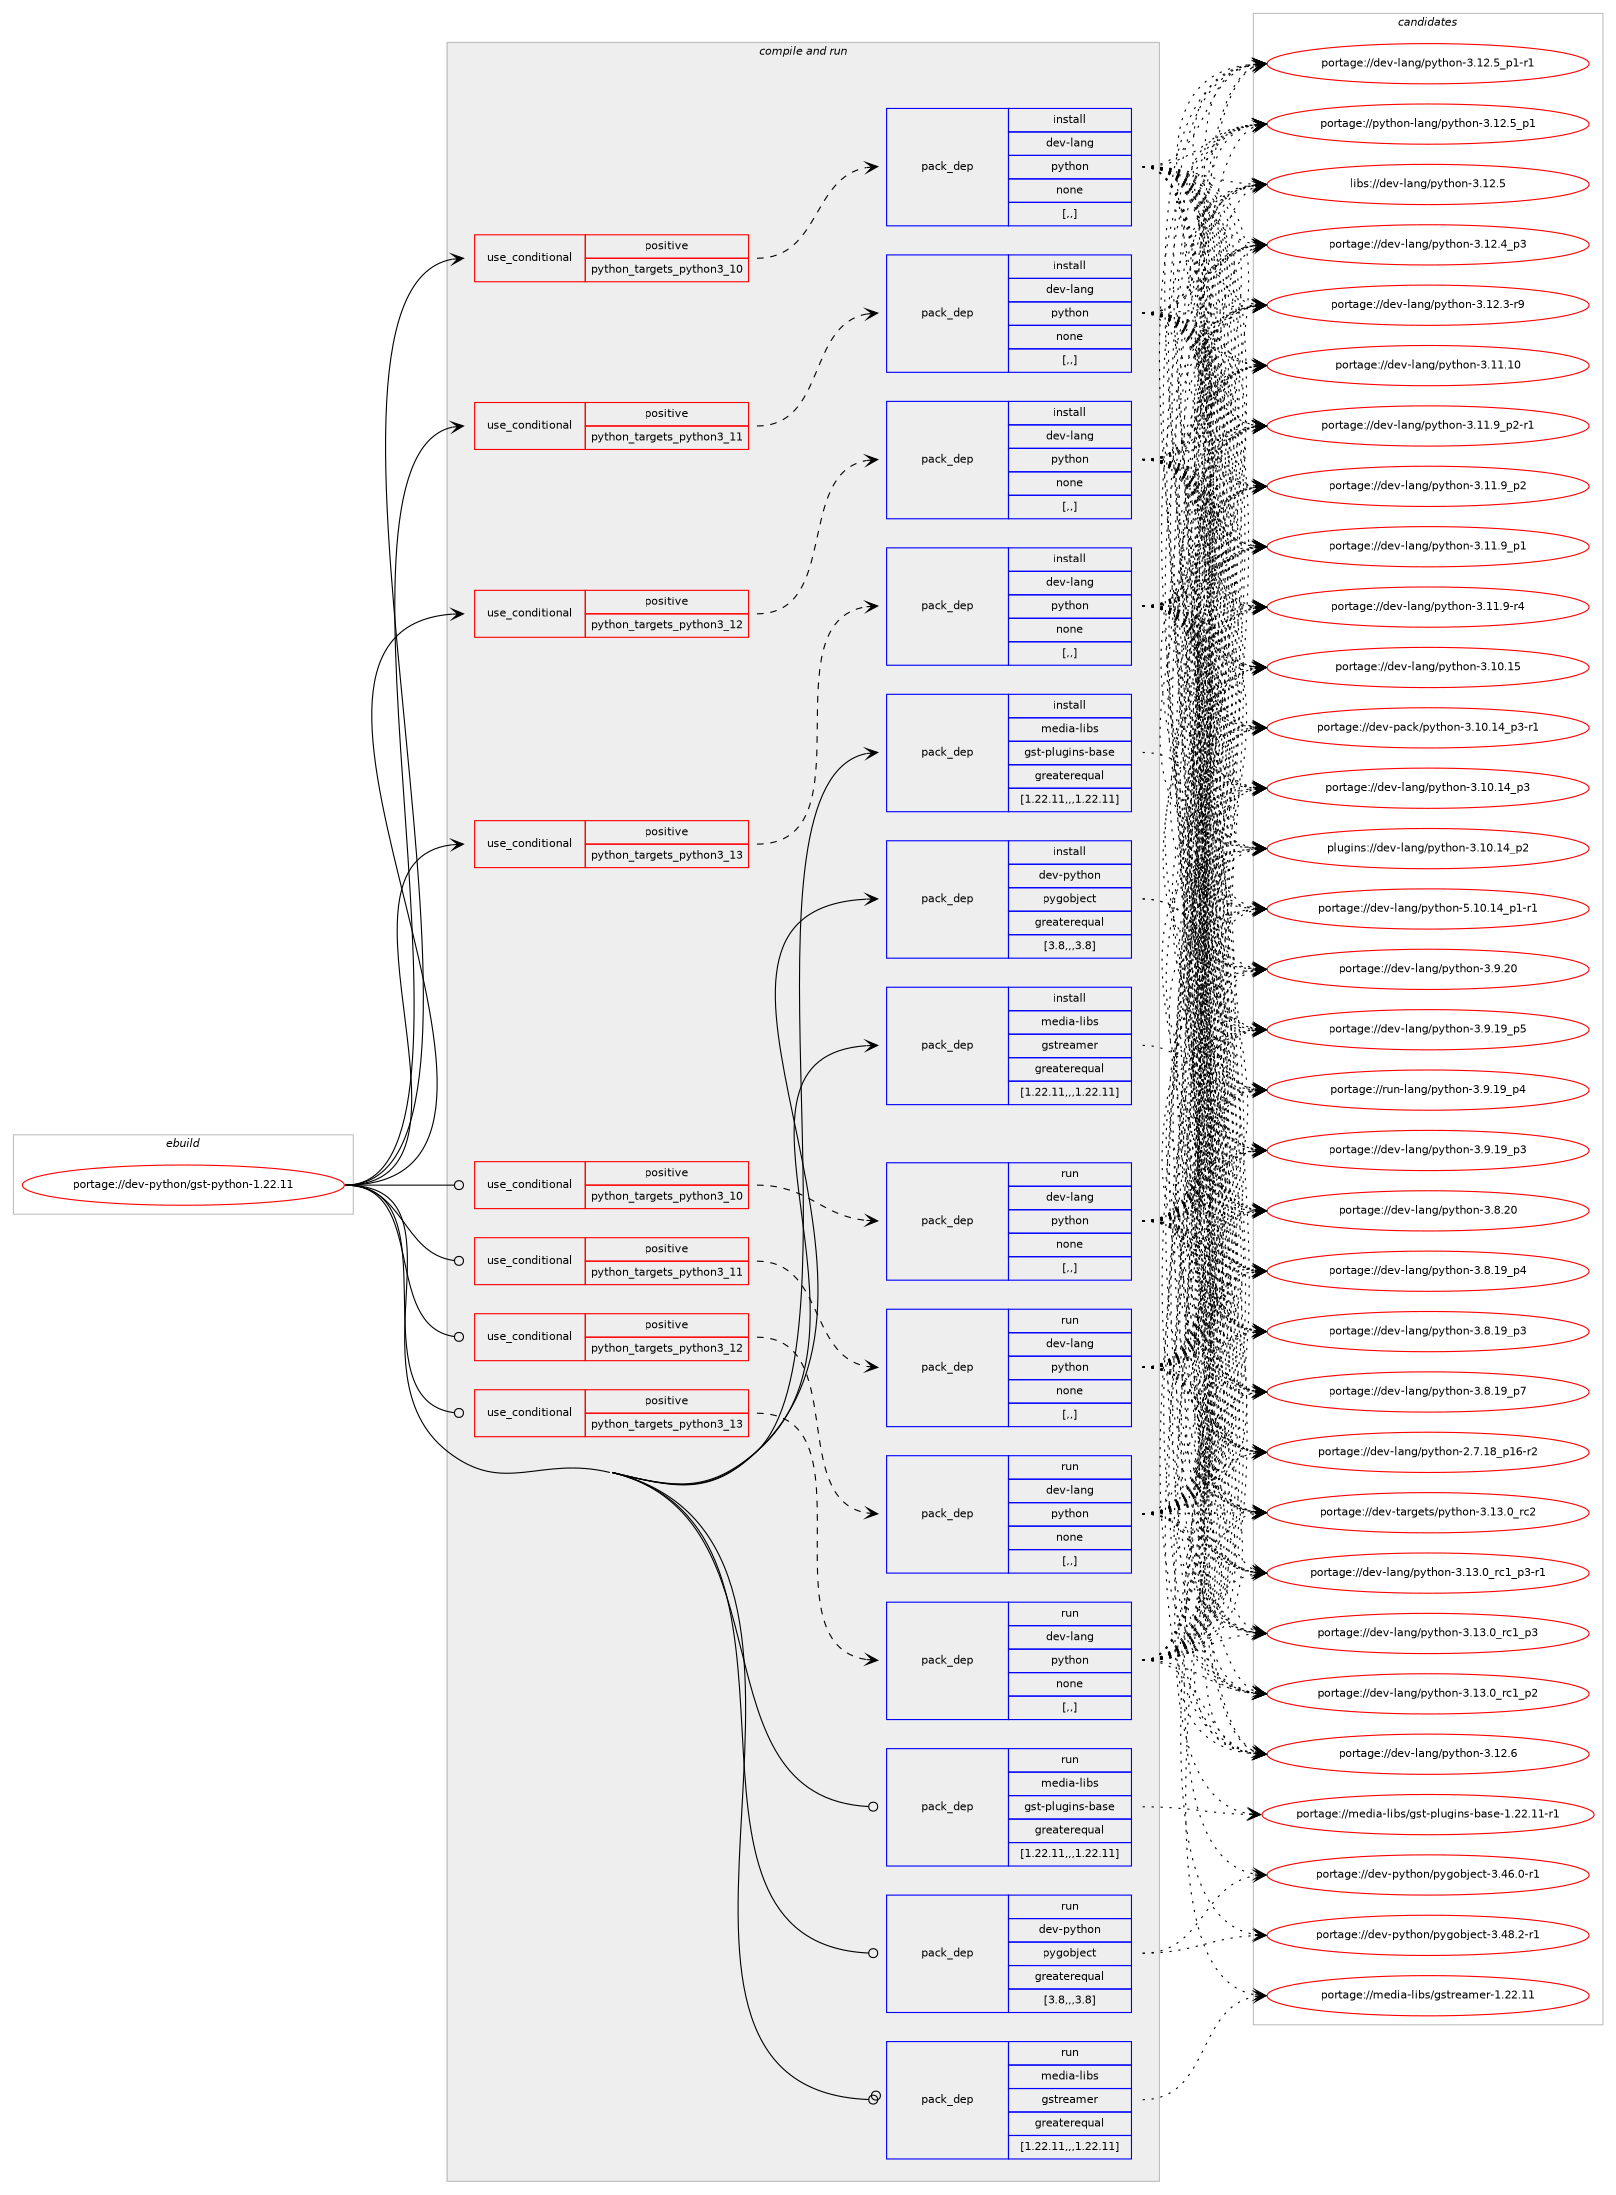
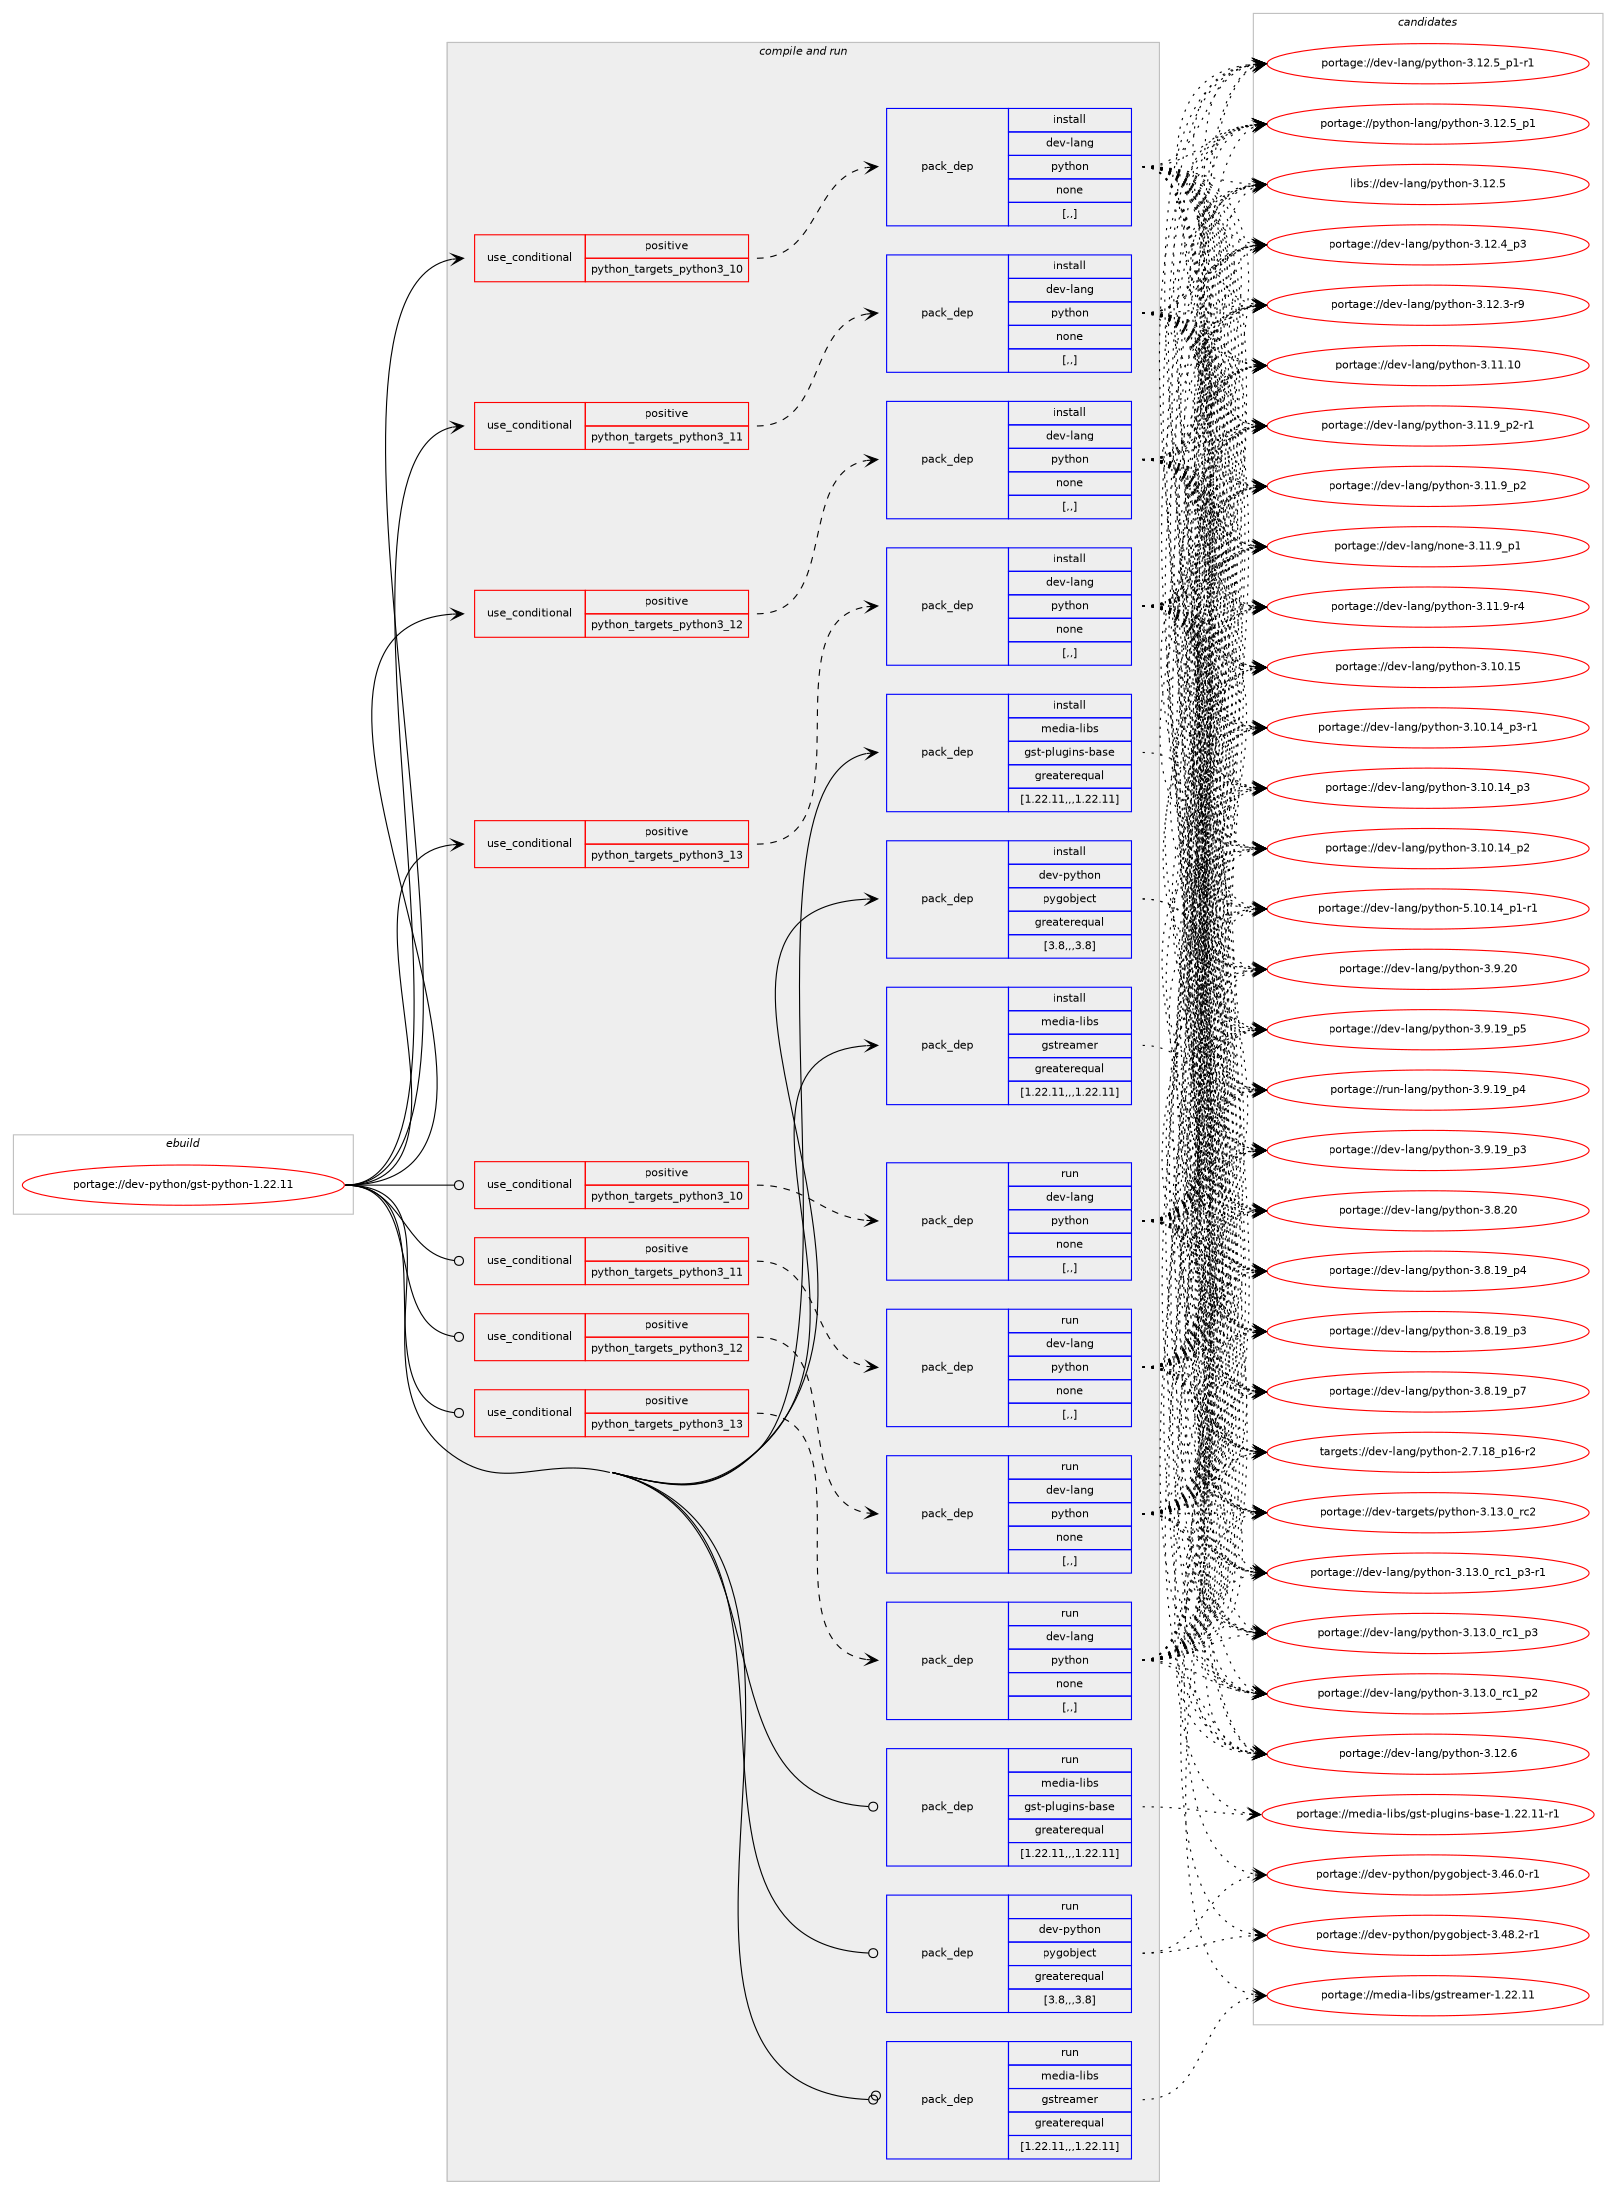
node "portage://dev-lang/python-3.11.9_p1": label "portage://dev-lang/python-3.11.9_p1" -> "portage://dev-lang/none-3.11.9_p1"
node "portage://dev-pack/python-3.10.14_p3-r1": label "portage://dev-pack/python-3.10.14_p3-r1" -> "portage://dev-lang/python-3.10.14_p3-r1"
node "plugins://dev-lang/python-3.10.14_p2": label "plugins://dev-lang/python-3.10.14_p2" -> "portage://dev-lang/python-3.10.14_p2"
node "portage://dev-lang/python-2.7.18_p16-r2": label "portage://dev-lang/python-2.7.18_p16-r2" -> "targets://dev-lang/python-2.7.18_p16-r2"
